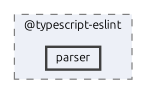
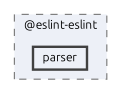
cluster "@typescript-eslint": label "@typescript-eslint" -> "@eslint-eslint"
